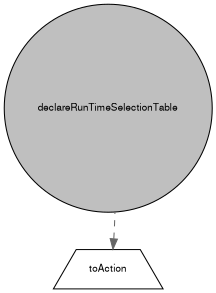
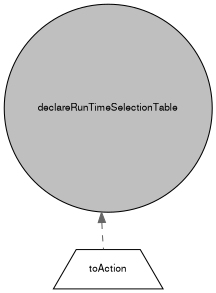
edge "declareRunTimeSelectionTable" -> "toAction": reversed
